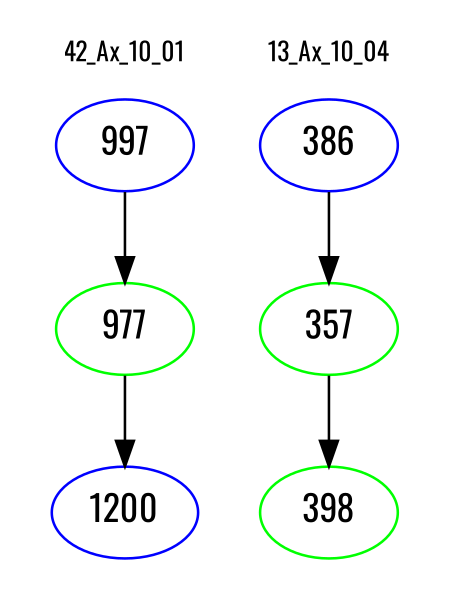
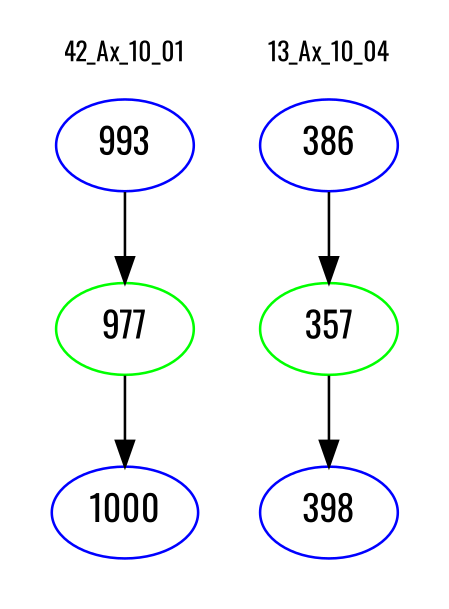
node "997": label "997" -> "993"
node "1200": label "1200" -> "1000"
node "398": color green -> blue
